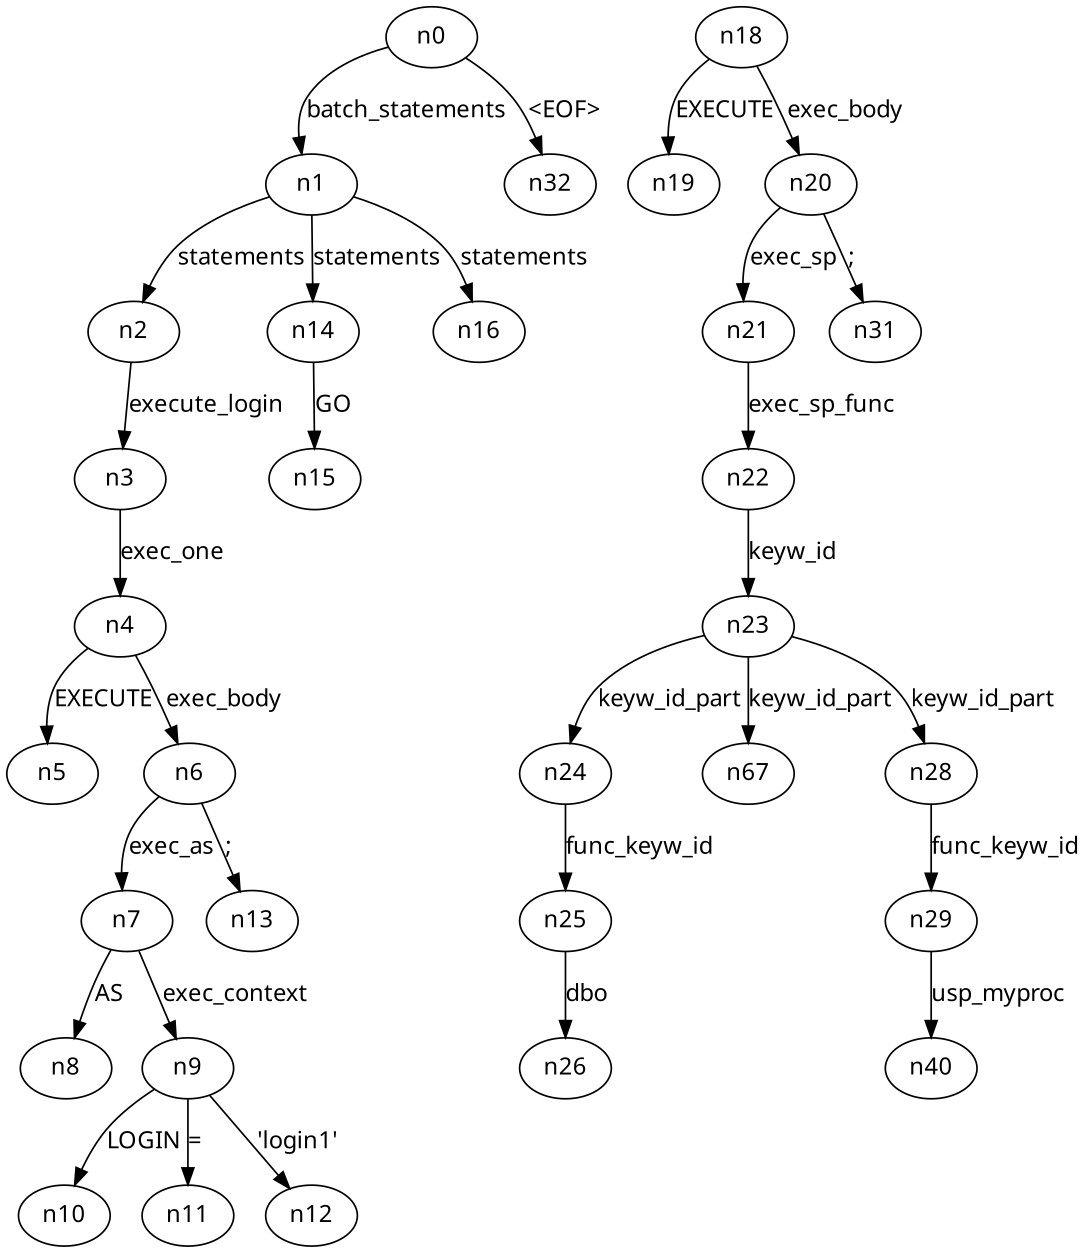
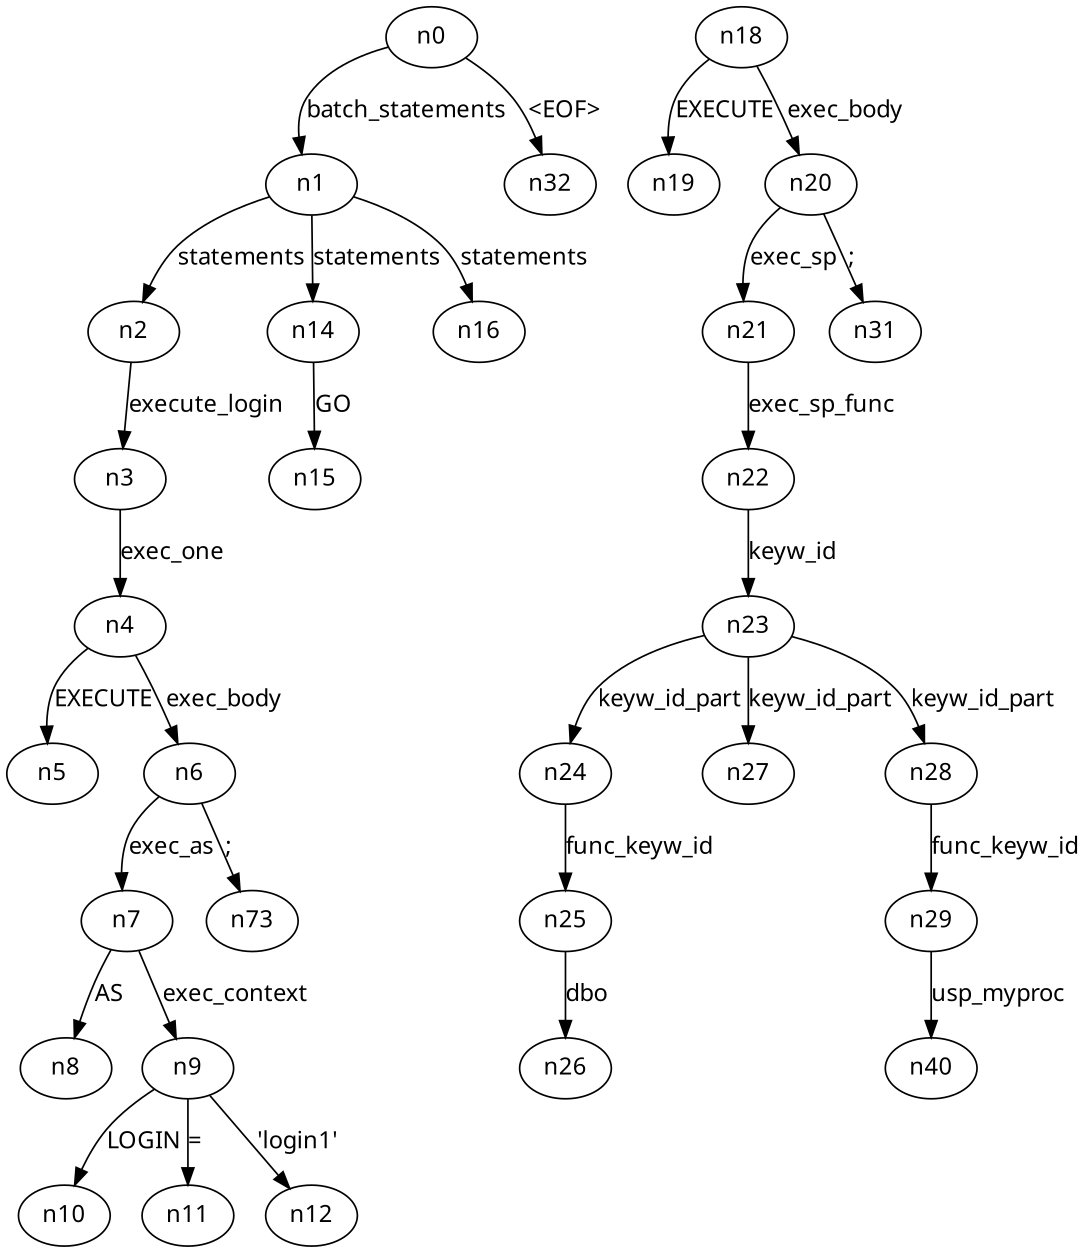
node "n67": label "n67" -> "n27"
node "n13": label "n13" -> "n73"
